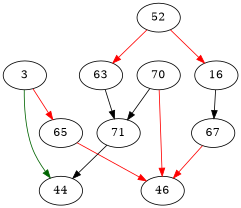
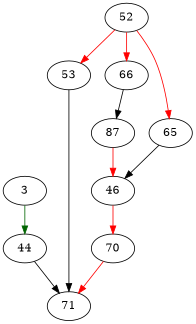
node "63": label "63" -> "53"
node "16": label "16" -> "66"
edge "3" -> "65": now "52" -> "65"
edge "70" -> "71": color black -> red
edge "70" -> "46": reversed
node "67": label "67" -> "87"
edge "71" -> "44": reversed
edge "65" -> "46": color red -> black
